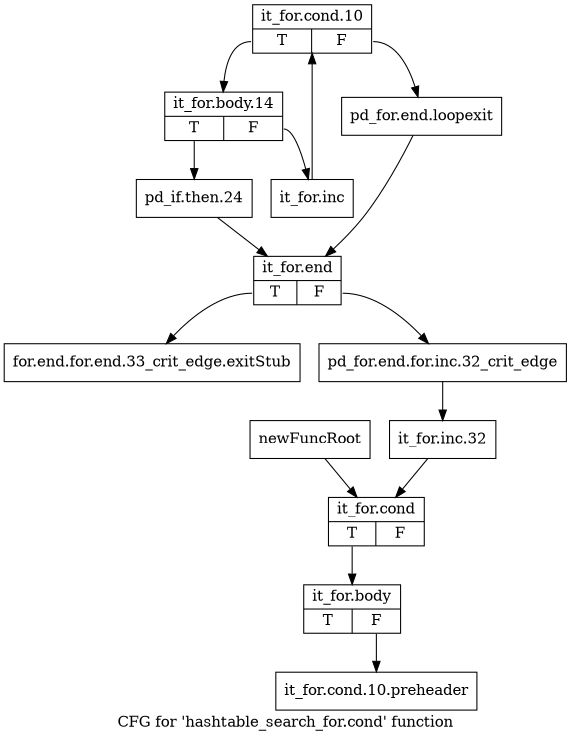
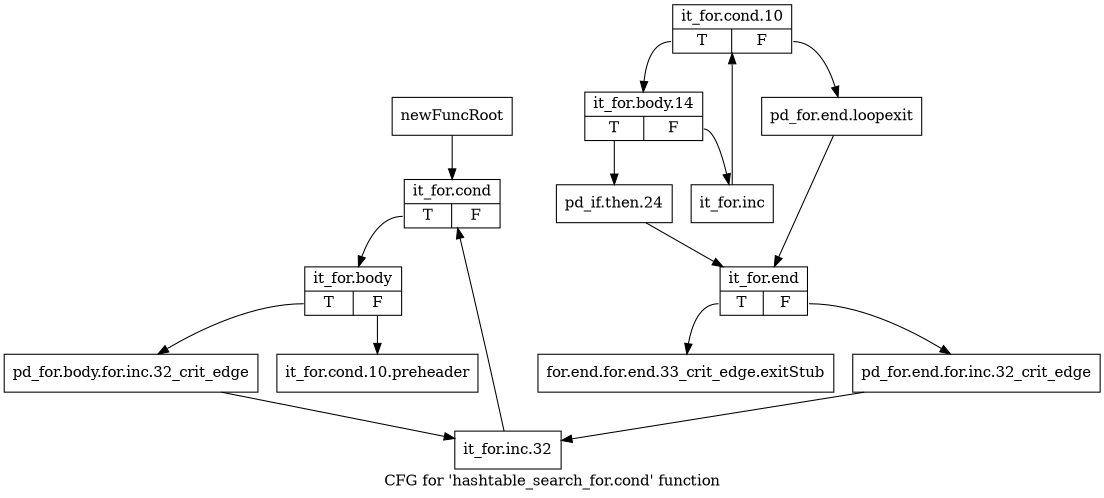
node "pd_for.body.for.inc.32_crit_edge": added
